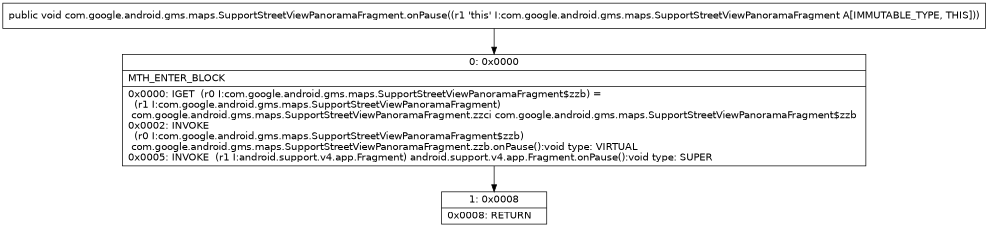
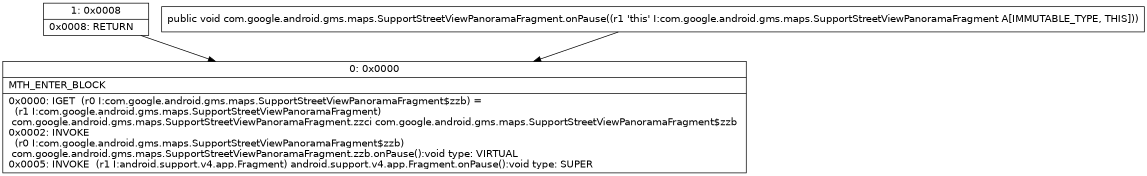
edge "0: 0x0000" -> "1: 0x0008": reversed
